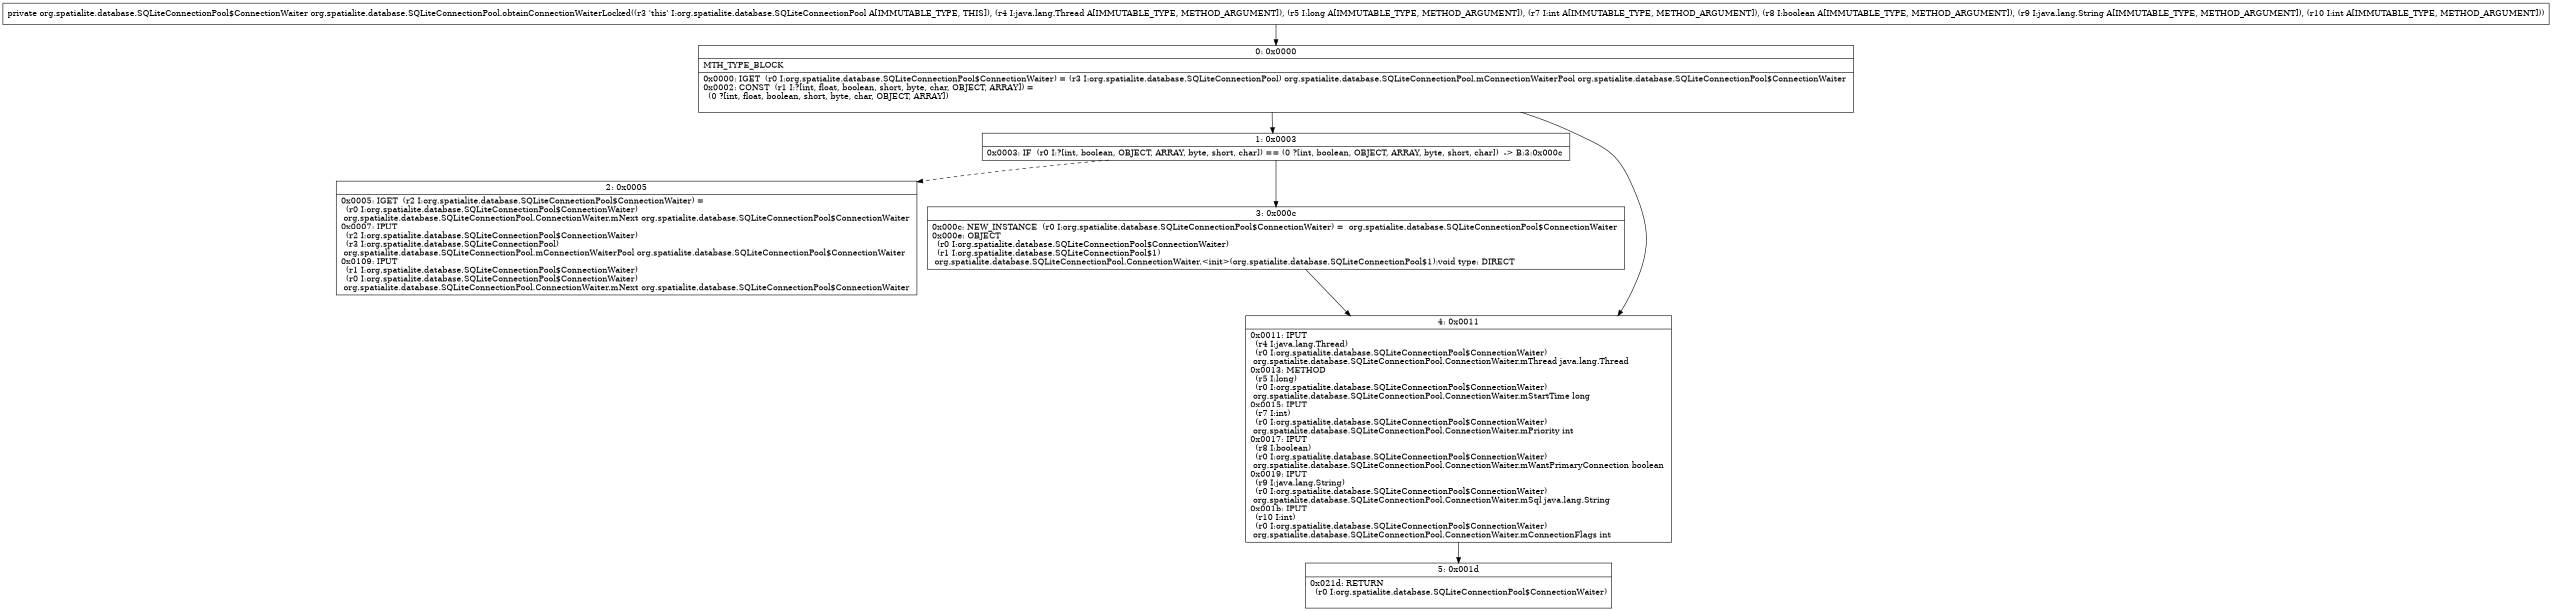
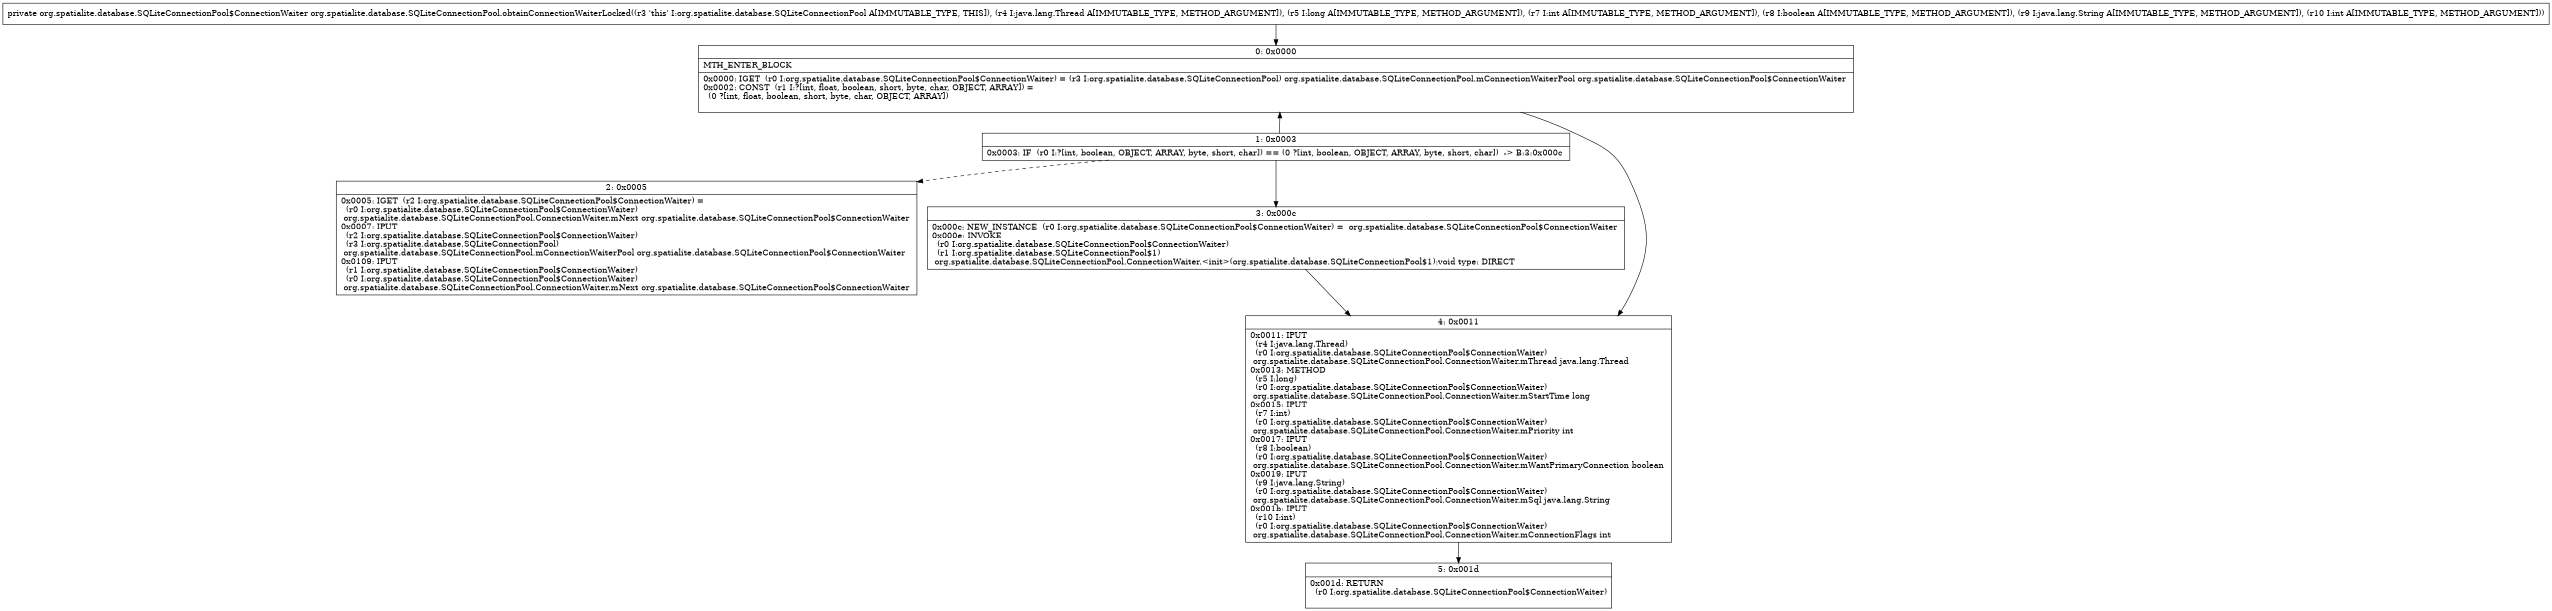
node "0: 0x0000": text "MTH_TYPE_BLOCK" -> "MTH_ENTER_BLOCK"
edge "0: 0x0000" -> "1: 0x0003": reversed
node "3: 0x000c": text "0x000e: OBJECT" -> "0x000e: INVOKE"
node "5: 0x001d": text "0x021d: RETURN" -> "0x001d: RETURN"
